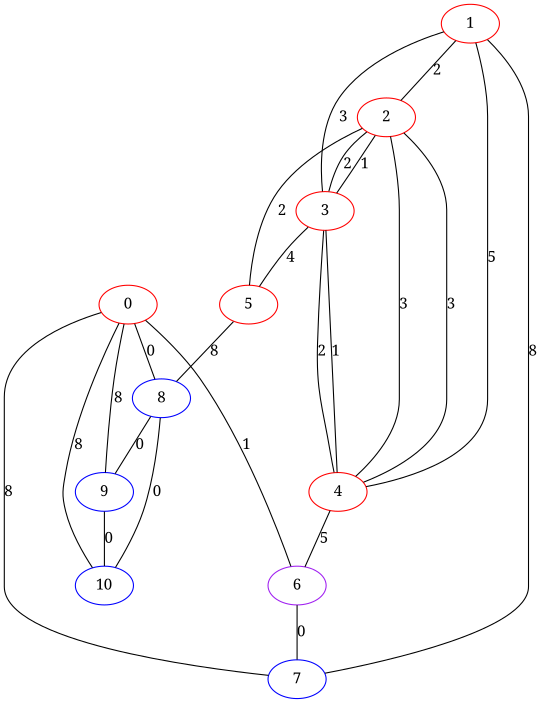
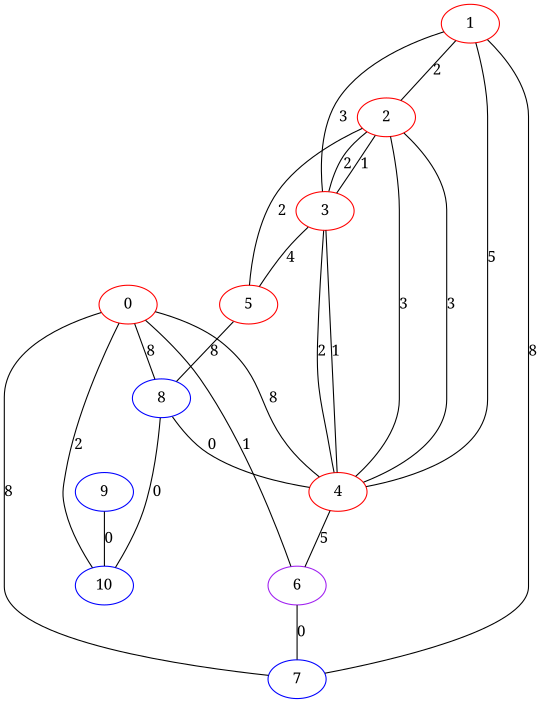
edge "0" -- "8": label "0" -> "8"
edge "0" -- "9": now "0" -- "4"
edge "0" -- "10": label "8" -> "2"
edge "8" -- "9": now "8" -- "4"
